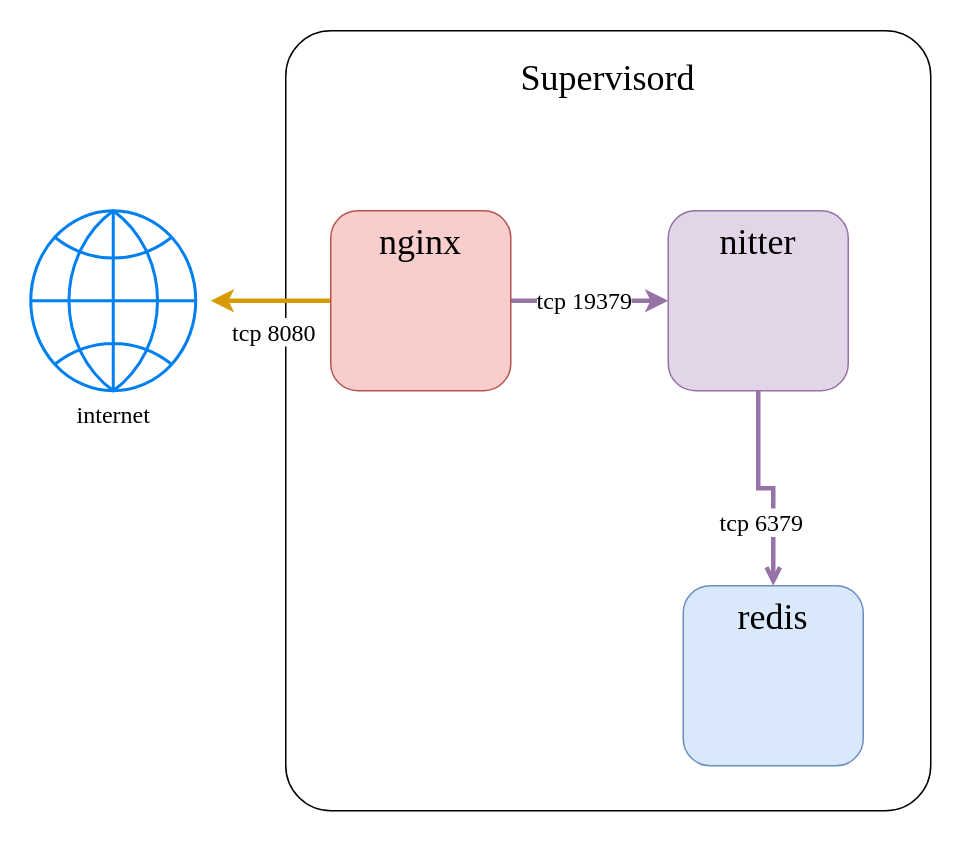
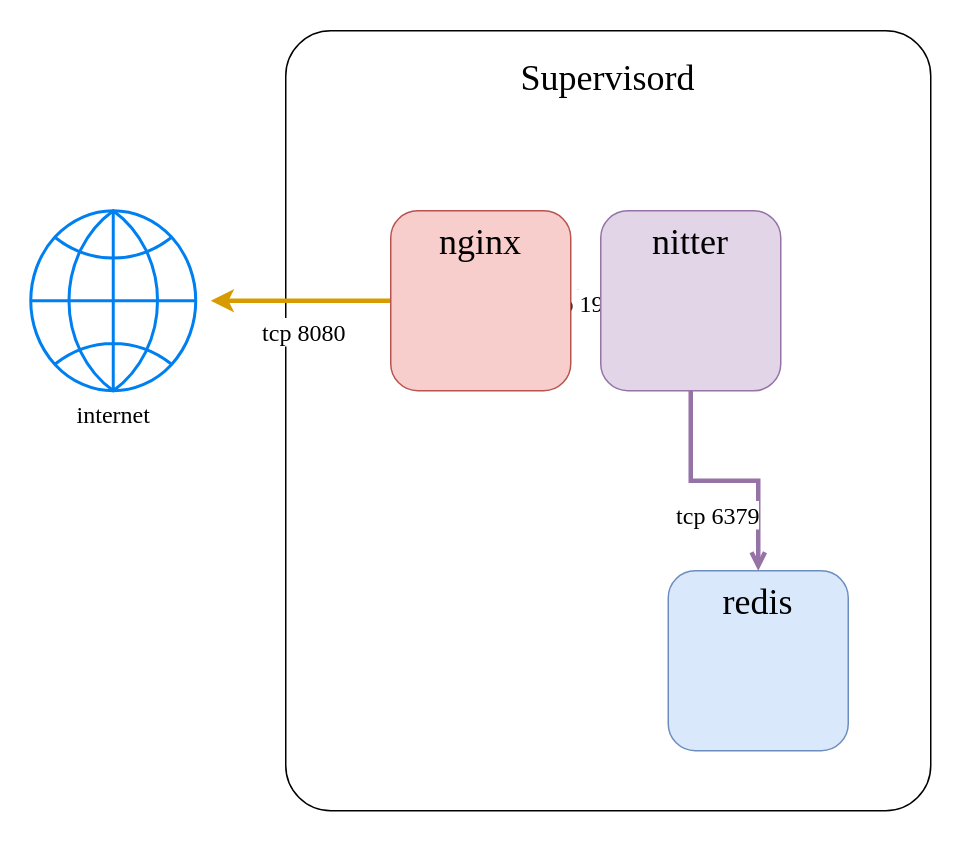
node "nginx": moved (421, 301) -> (481, 301)
node "nitter": moved (758, 301) -> (691, 301)
node "redis": moved (773, 676) -> (758, 661)
